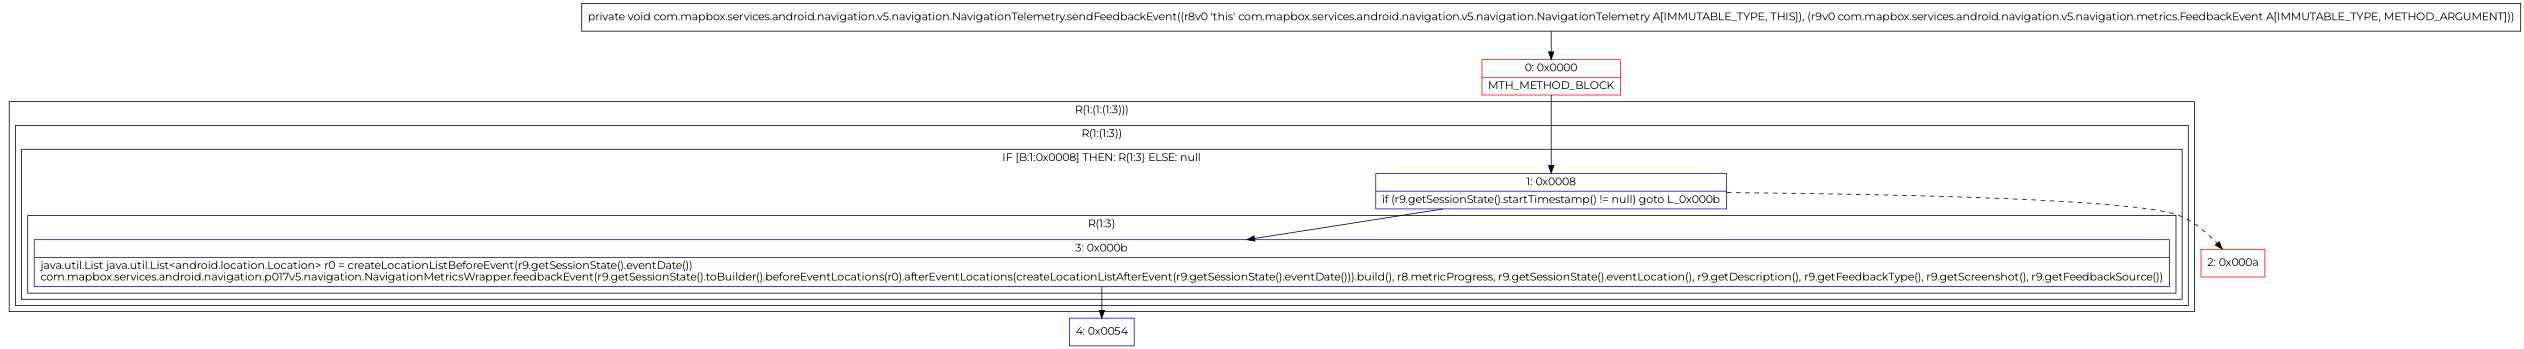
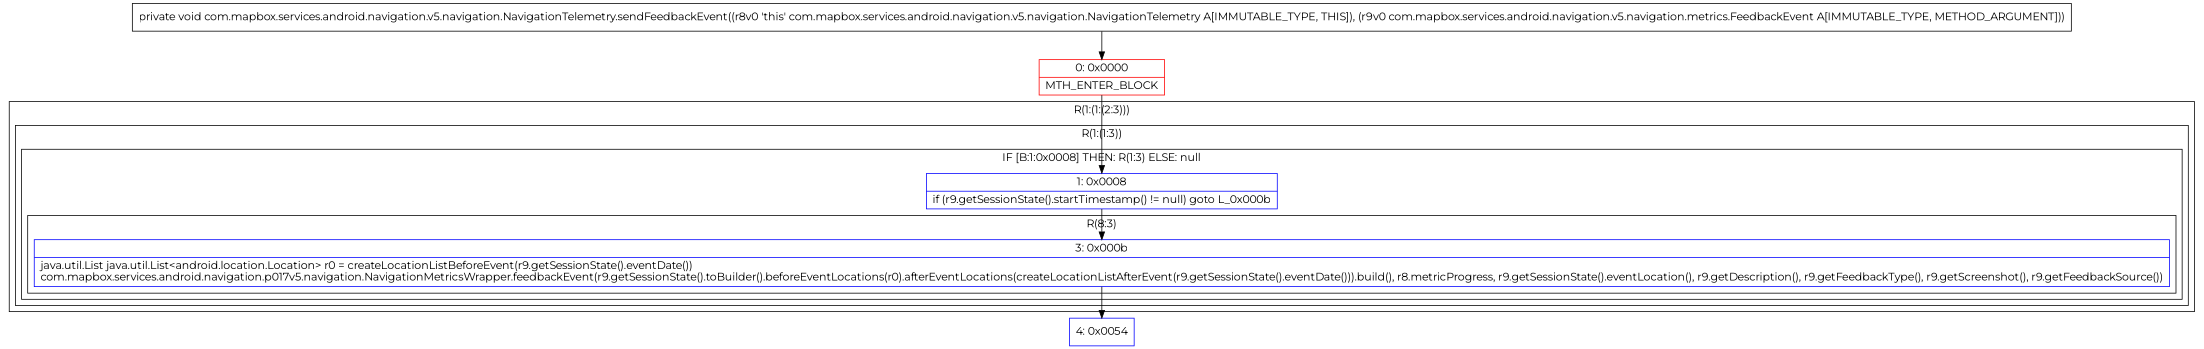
node "0: 0x0000": text "MTH_METHOD_BLOCK" -> "MTH_ENTER_BLOCK"
cluster "R(1:(1:(1:3)))": label "R(1:(1:(1:3)))" -> "R(1:(1:(2:3)))"
cluster "R(1:3)": label "R(1:3)" -> "R(8:3)"
node "2: 0x000a": removed
